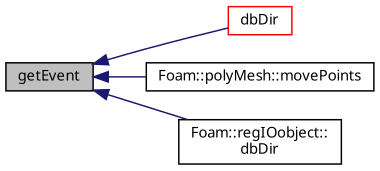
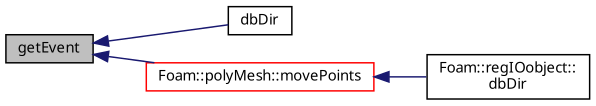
node "dbDir": color red -> black
node "Foam::polyMesh::movePoints": color black -> red
edge "Foam::regIOobject:: dbDir" -> "getEvent": now "Foam::regIOobject:: dbDir" -> "Foam::polyMesh::movePoints"
